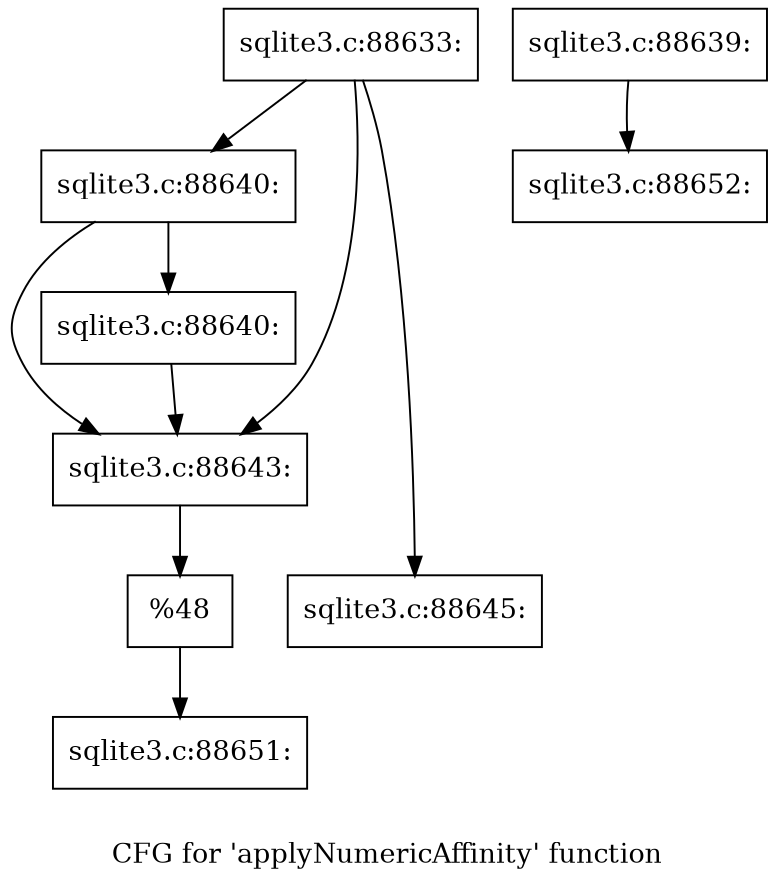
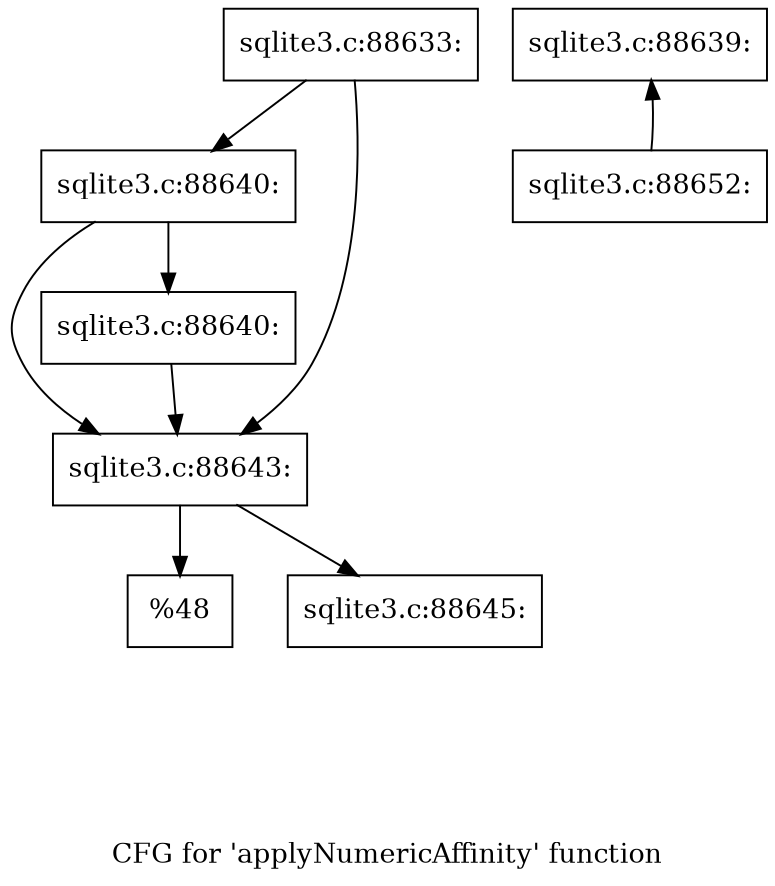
edge "sqlite3.c:88639:" -> "sqlite3.c:88652:": reversed
edge "sqlite3.c:88633:" -> "sqlite3.c:88645:": now "sqlite3.c:88643:" -> "sqlite3.c:88645:"
node "sqlite3.c:88651:": removed
